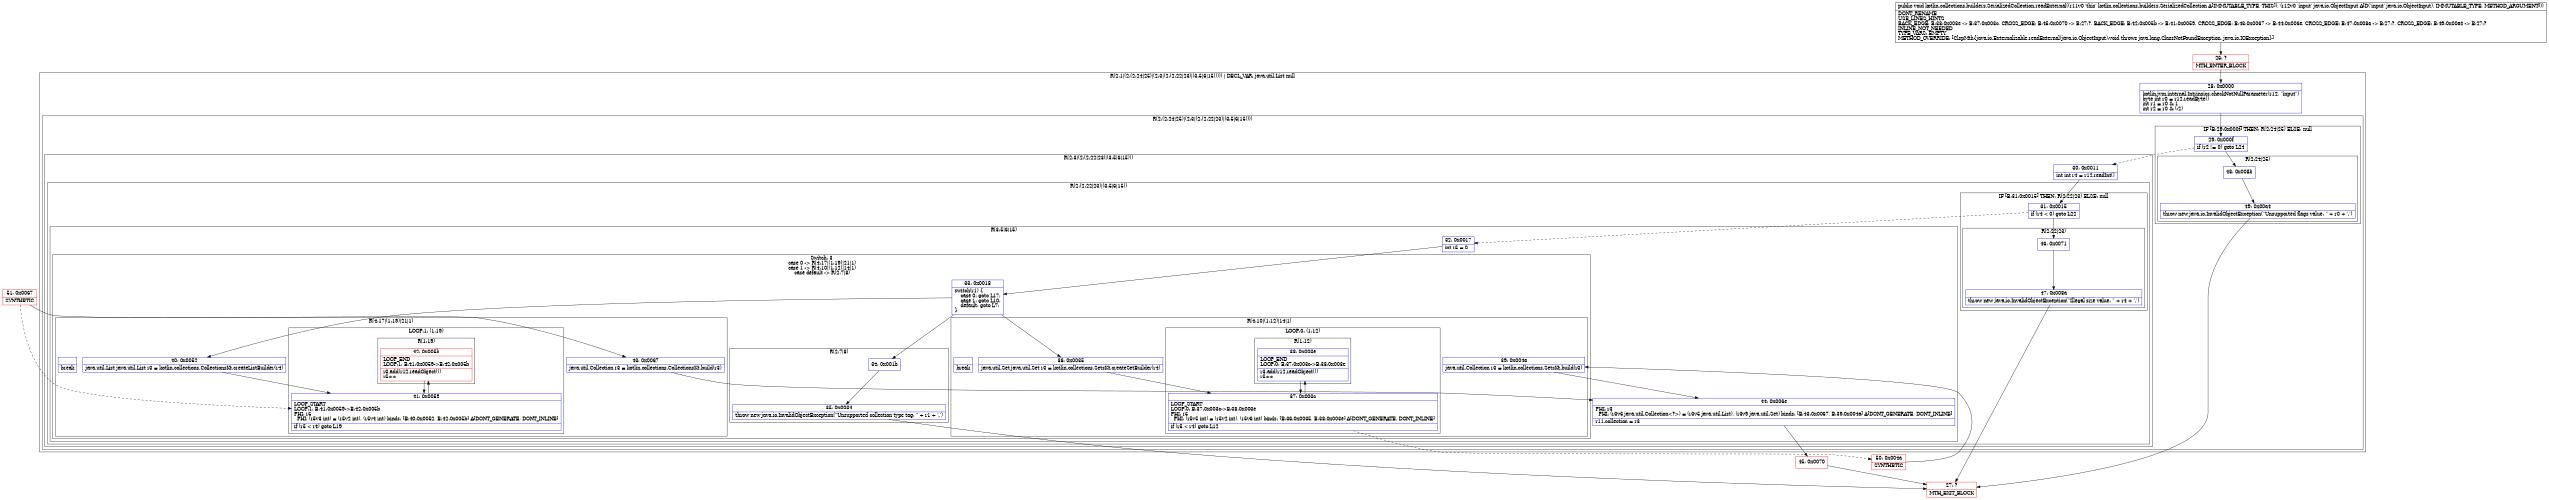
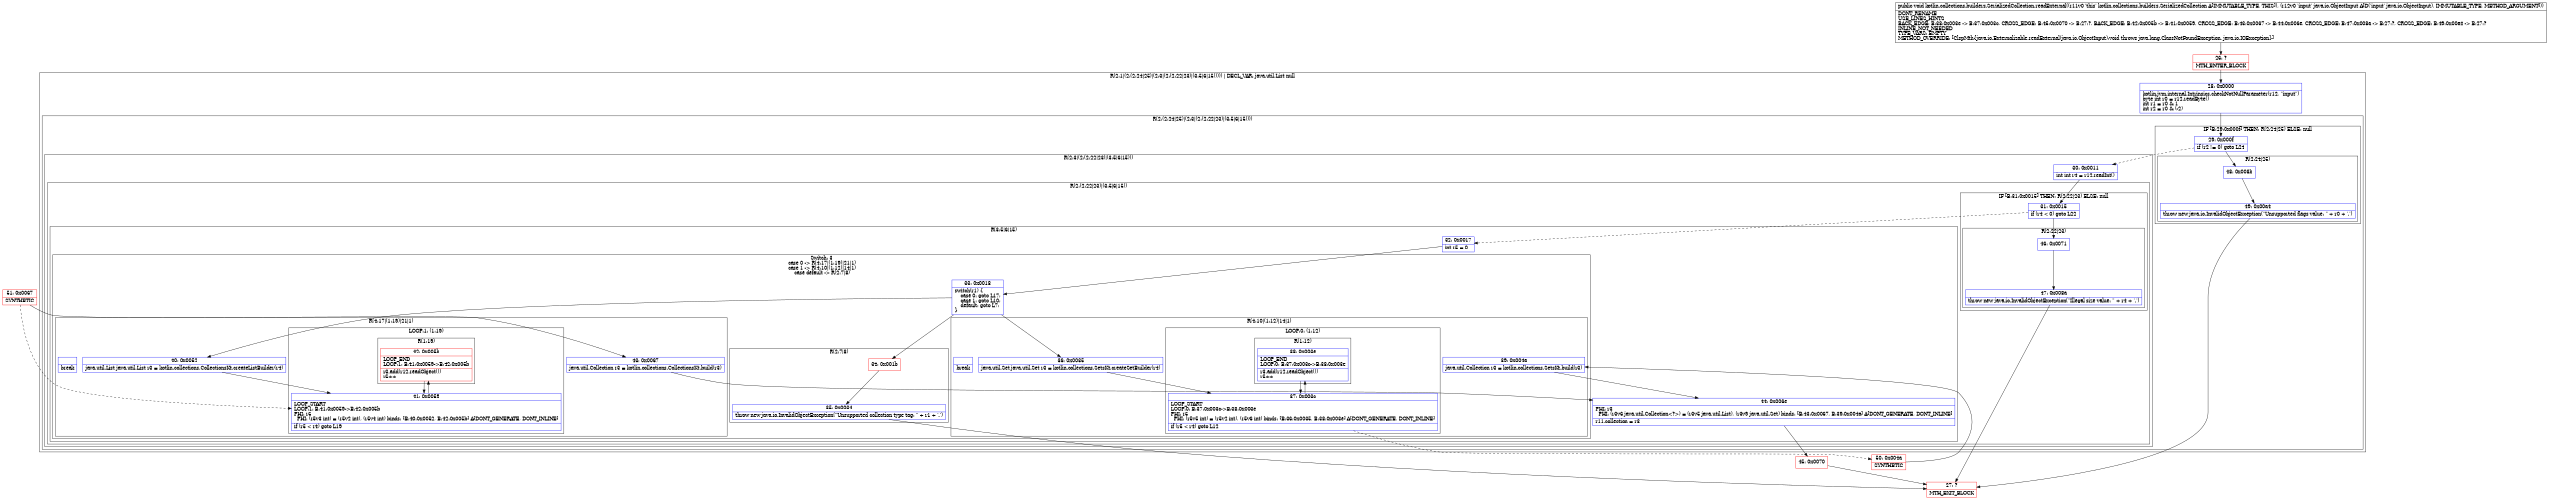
node "34: 0x001b": color blue -> red
